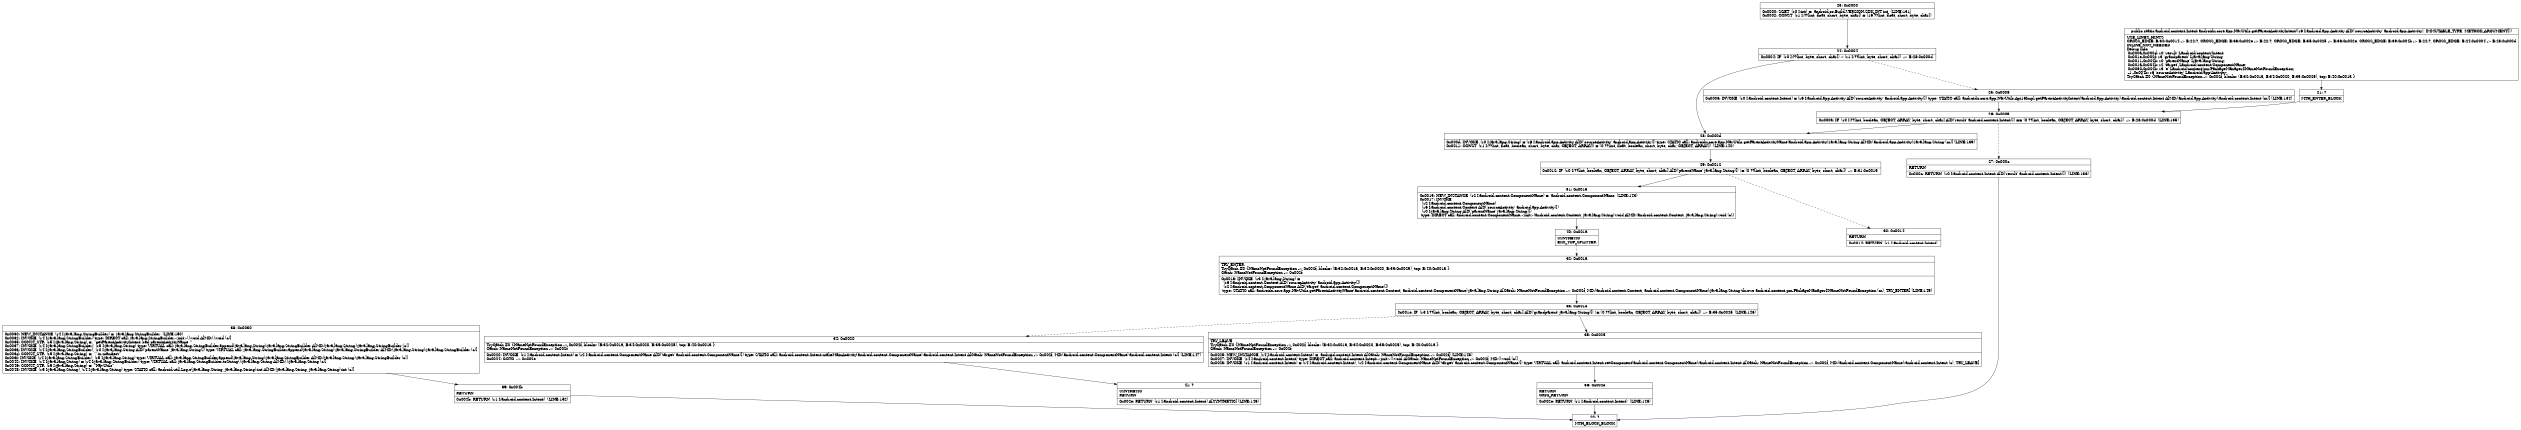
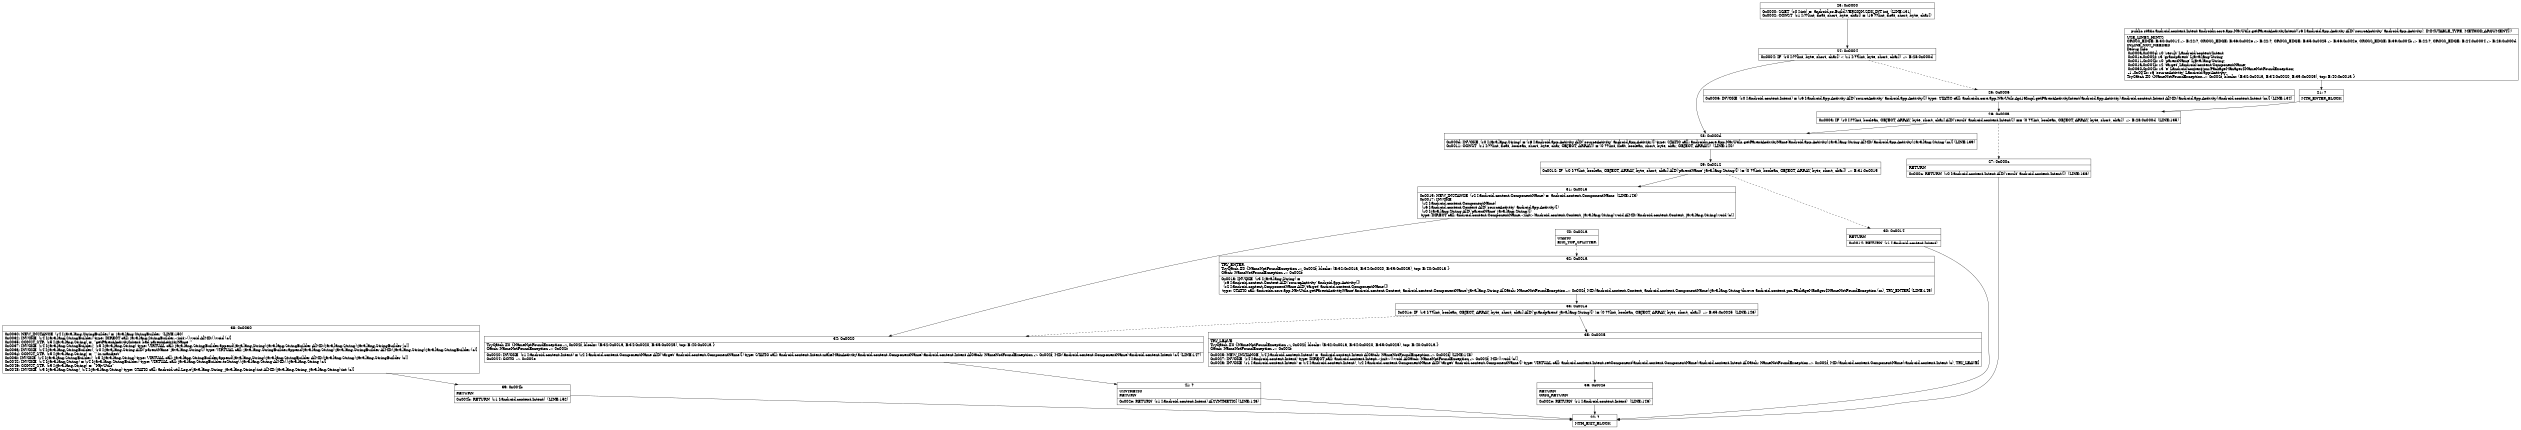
edge "31: 0x0015" -> "40: 0x001a": now "31: 0x0015" -> "34: 0x0020"
node "40: 0x001a": text "SYNTHETIC" -> "STATIC"
edge "30: 0x0014" -> "22: ?": added
edge "41: ?" -> "22: ?": added
node "22: ?": text "MTH_BLOCK_BLOCK" -> "MTH_EXIT_BLOCK"
